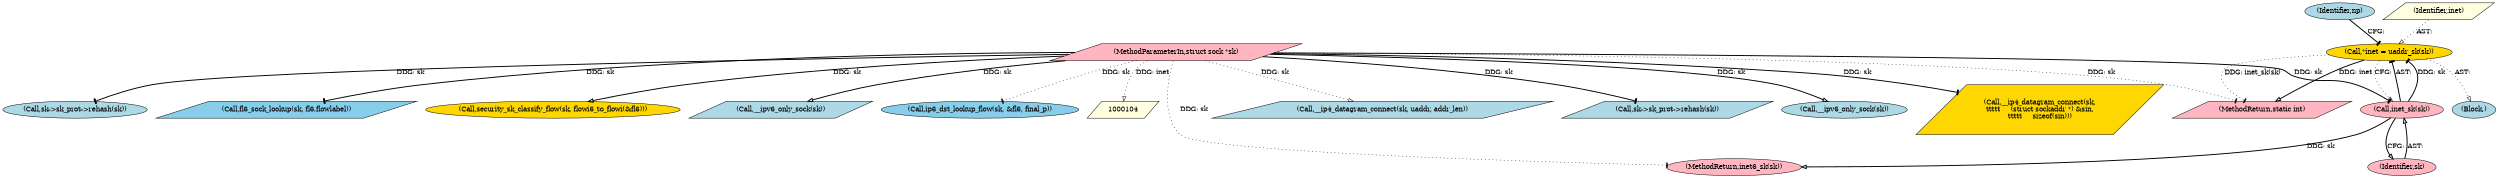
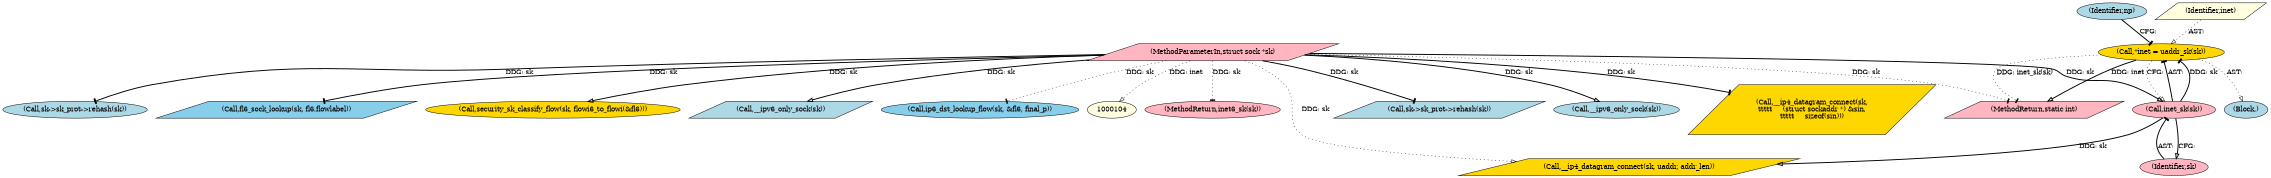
edge "(MethodParameterIn,struct sock *sk)" -> "(Call,inet_sk(sk))": arrowhead tee -> onormal
node "1000104": shape parallelogram -> ellipse
node "(Call,__ip4_datagram_connect(sk, uaddr, addr_len))": fillcolor lightblue -> gold
edge "(Identifier,sk)" -> "(Call,inet_sk(sk))": arrowhead onormal -> tee
edge "(Call,inet_sk(sk))" -> "(MethodReturn,inet6_sk(sk))": now "(Call,inet_sk(sk))" -> "(Call,__ip4_datagram_connect(sk, uaddr, addr_len))"
